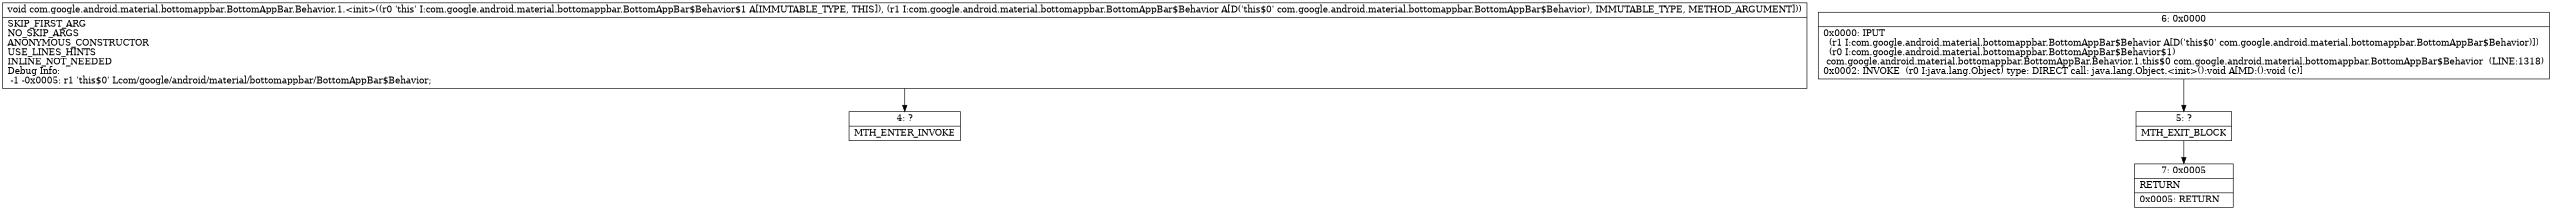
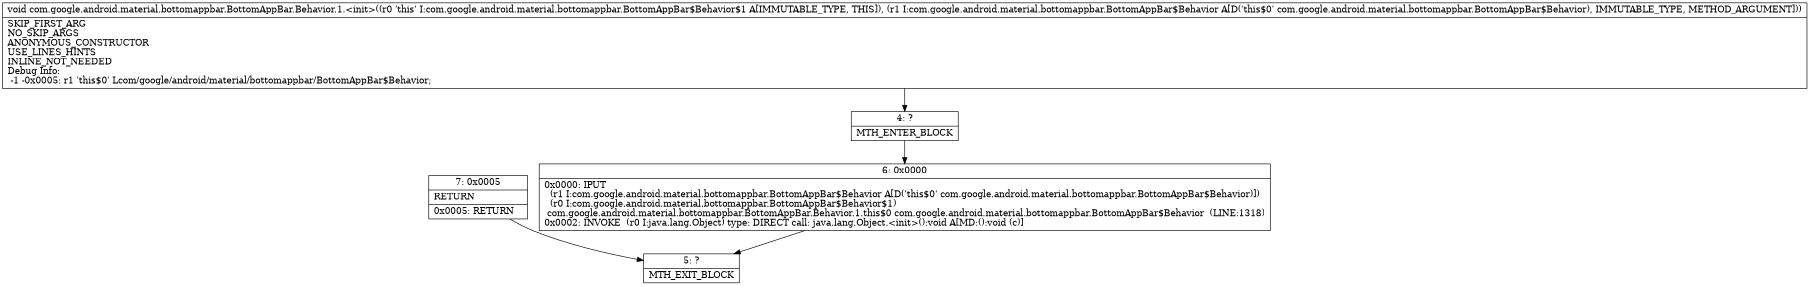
node "4: ?": text "MTH_ENTER_INVOKE" -> "MTH_ENTER_BLOCK"
edge "4: ?" -> "6: 0x0000": added
edge "5: ?" -> "7: 0x0005": reversed
